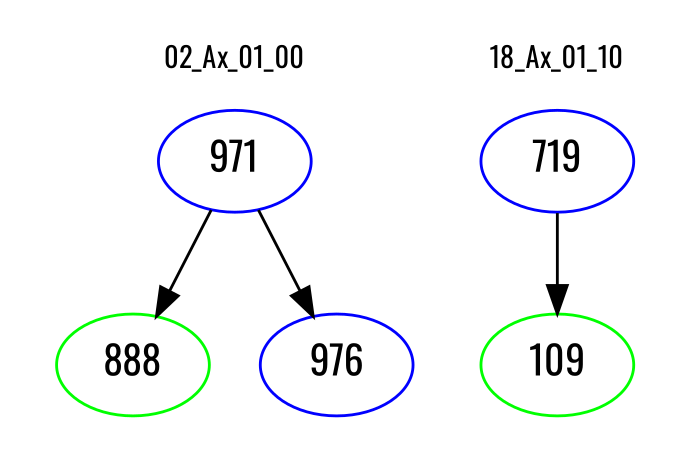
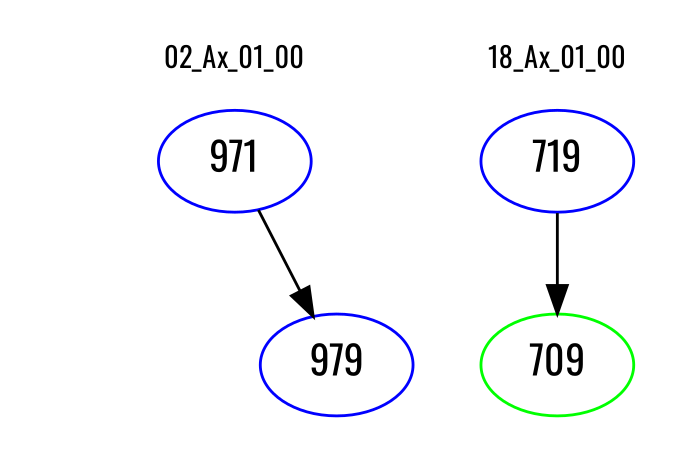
cluster "18_Ax_01_10": label "18_Ax_01_10" -> "18_Ax_01_00"
node "888": removed
node "976": label "976" -> "979"
node "109": label "109" -> "709"
